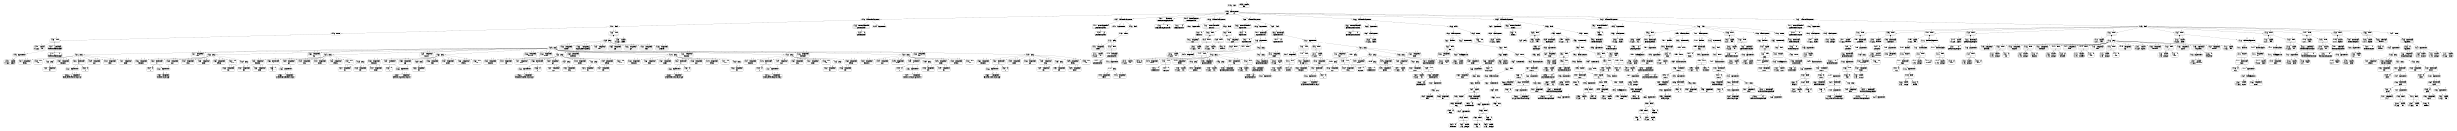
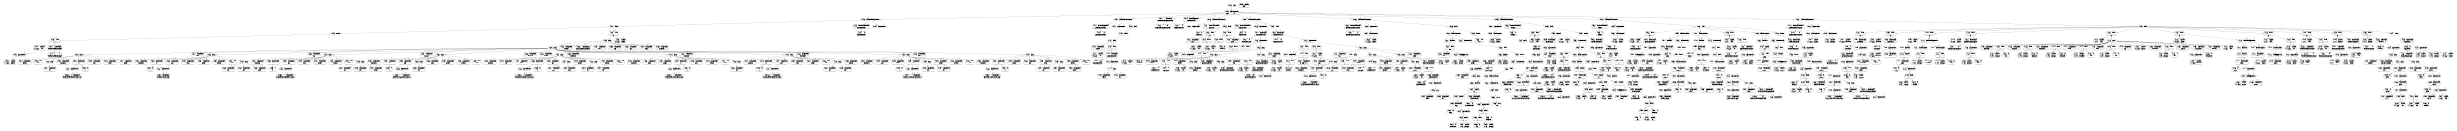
node "140719": text "WP_REST_Controller" -> "WP_REST_Invalid"
